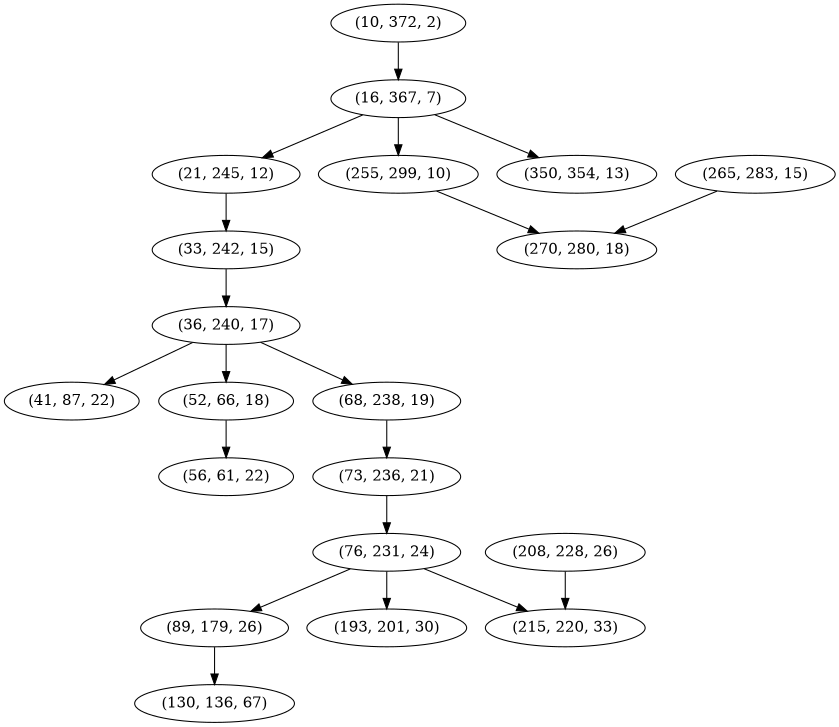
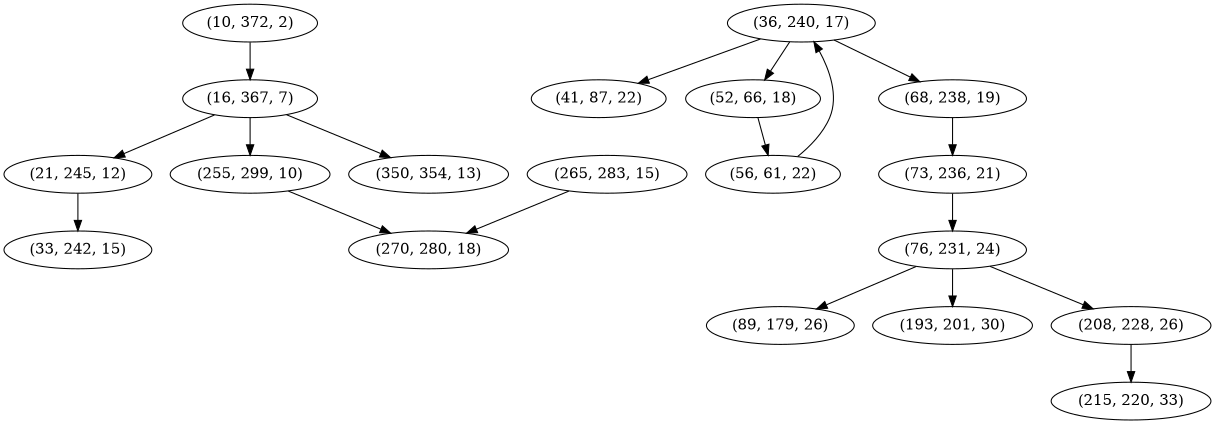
edge "(33, 242, 15)" -> "(36, 240, 17)": now "(56, 61, 22)" -> "(36, 240, 17)"
edge "(76, 231, 24)" -> "(215, 220, 33)": now "(76, 231, 24)" -> "(208, 228, 26)"
node "(130, 136, 67)": removed
